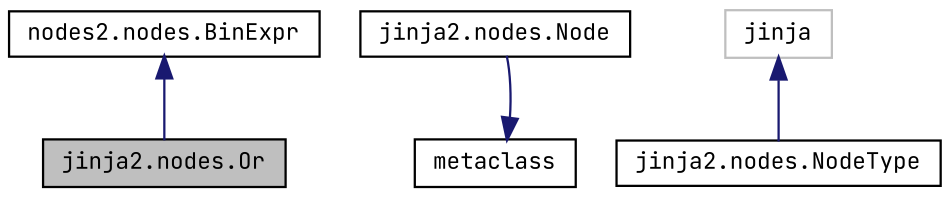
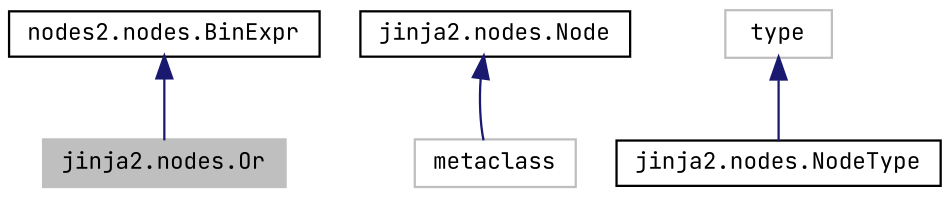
node "jinja": label "jinja" -> "type"
edge "jinja2.nodes.Node" -> "metaclass": reversed
node "jinja2.nodes.Or": color black -> grey75
node "metaclass": color black -> grey75
